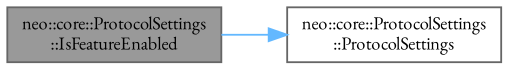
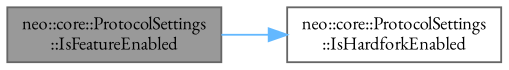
node "neo::core::ProtocolSettings ::ProtocolSettings": label "neo::core::ProtocolSettings ::ProtocolSettings" -> "neo::core::ProtocolSettings ::IsHardforkEnabled"
